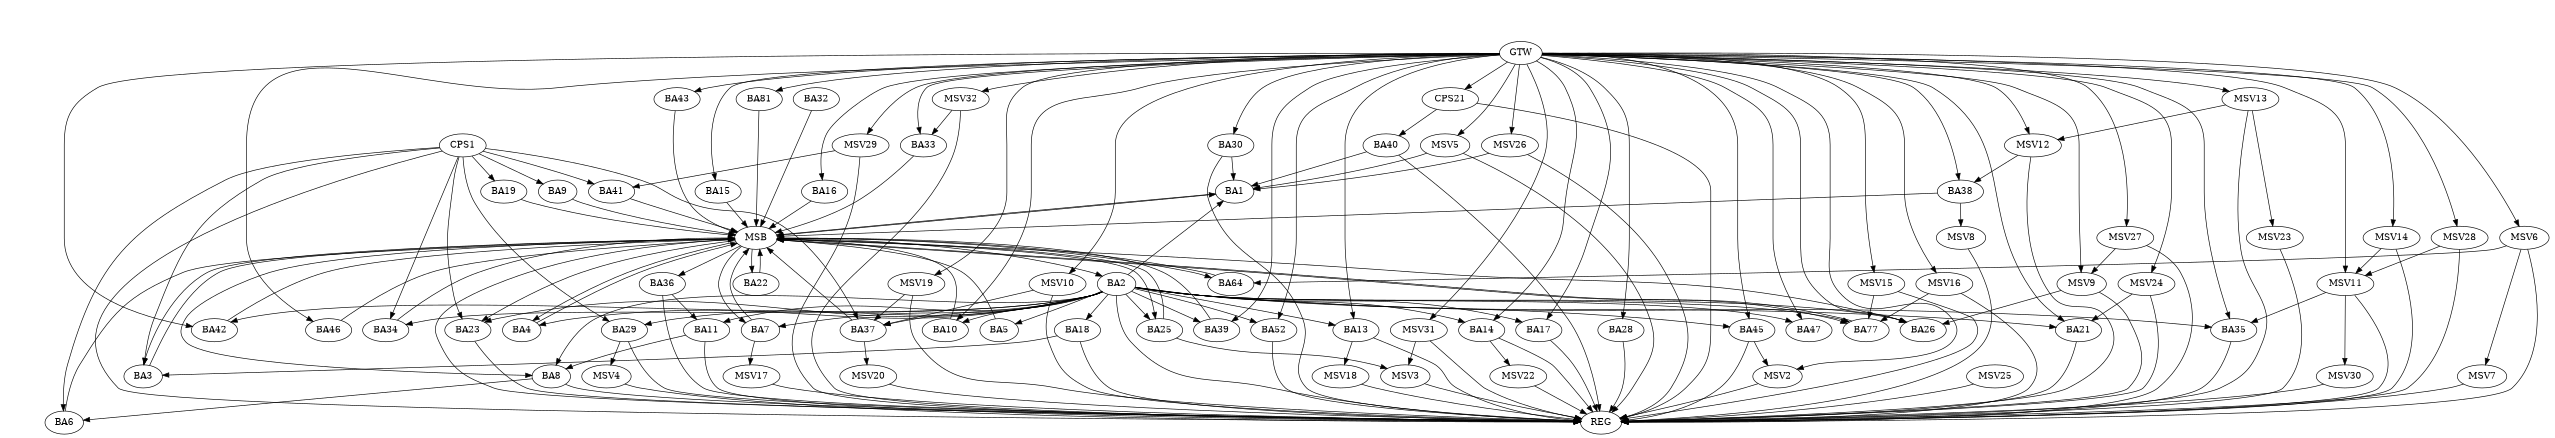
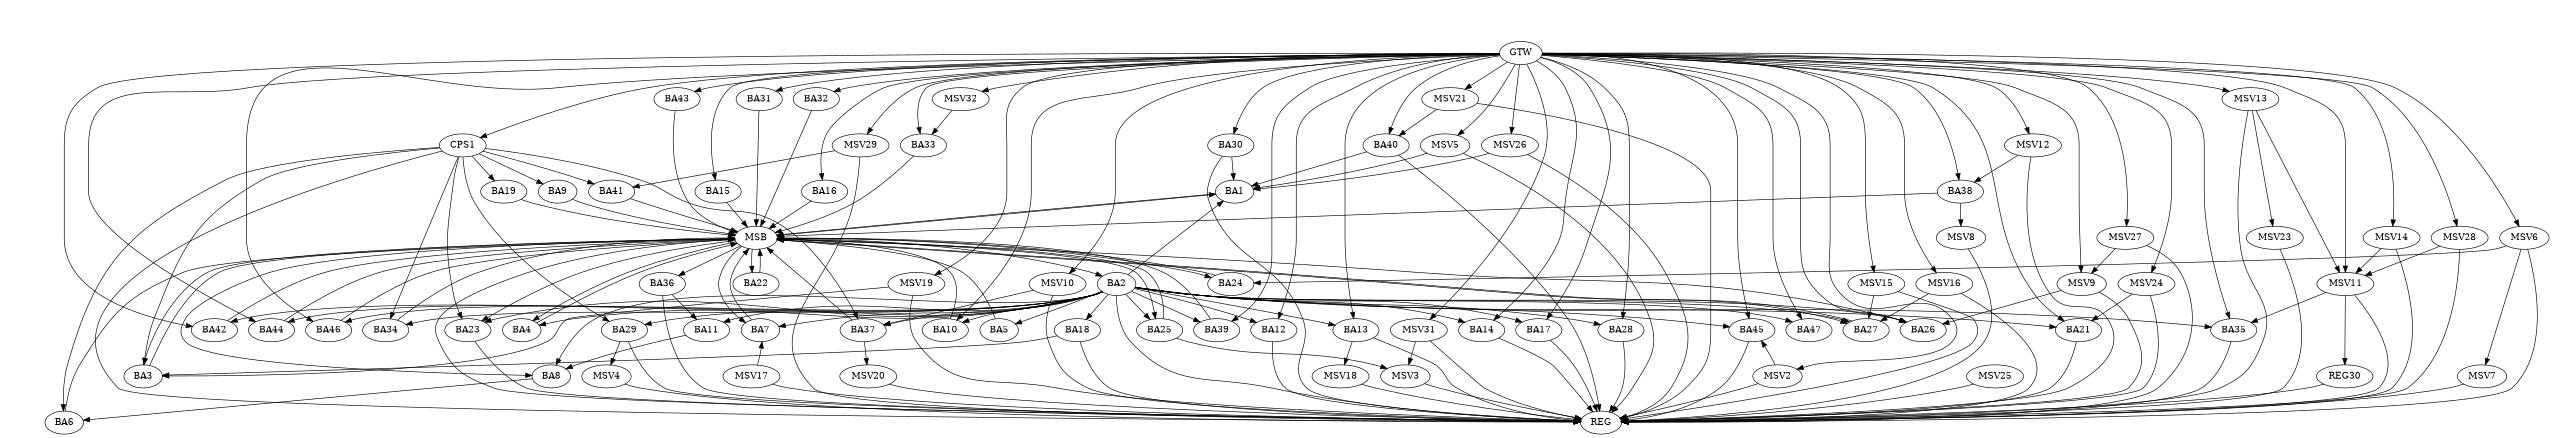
edge "GTW" -> "CPS1": added
edge "GTW" -> "BA32": added
edge "GTW" -> "BA40": added
node "BA81": label "BA81" -> "BA31"
node "CPS21": label "CPS21" -> "MSV21"
edge "MSV13" -> "MSV12": now "MSV13" -> "MSV11"
node "BA64": label "BA64" -> "BA24"
edge "BA2" -> "BA28": added
edge "MSV19" -> "BA37": now "MSV19" -> "BA3"
edge "BA2" -> "BA46": added
node "BA44": added
node "BA52": label "BA52" -> "BA12"
node "BA77": label "BA77" -> "BA27"
edge "BA7" -> "MSV17": reversed
edge "BA45" -> "MSV2": reversed
node "MSV22": removed
node "MSV30": label "MSV30" -> "REG30"
edge "MSV32" -> "REG": removed
edge "BA8" -> "REG": removed
edge "BA11" -> "REG": removed
